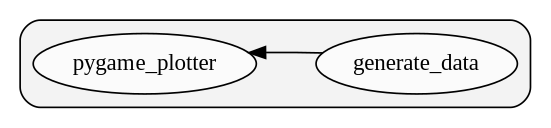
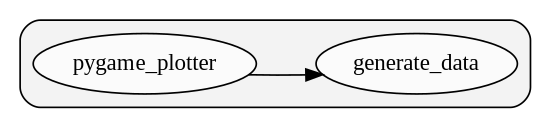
edge "generate_data" -> "pygame_plotter": reversed
